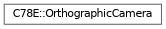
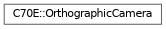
node "C78E::OrthographicCamera": label "C78E::OrthographicCamera" -> "C70E::OrthographicCamera"
